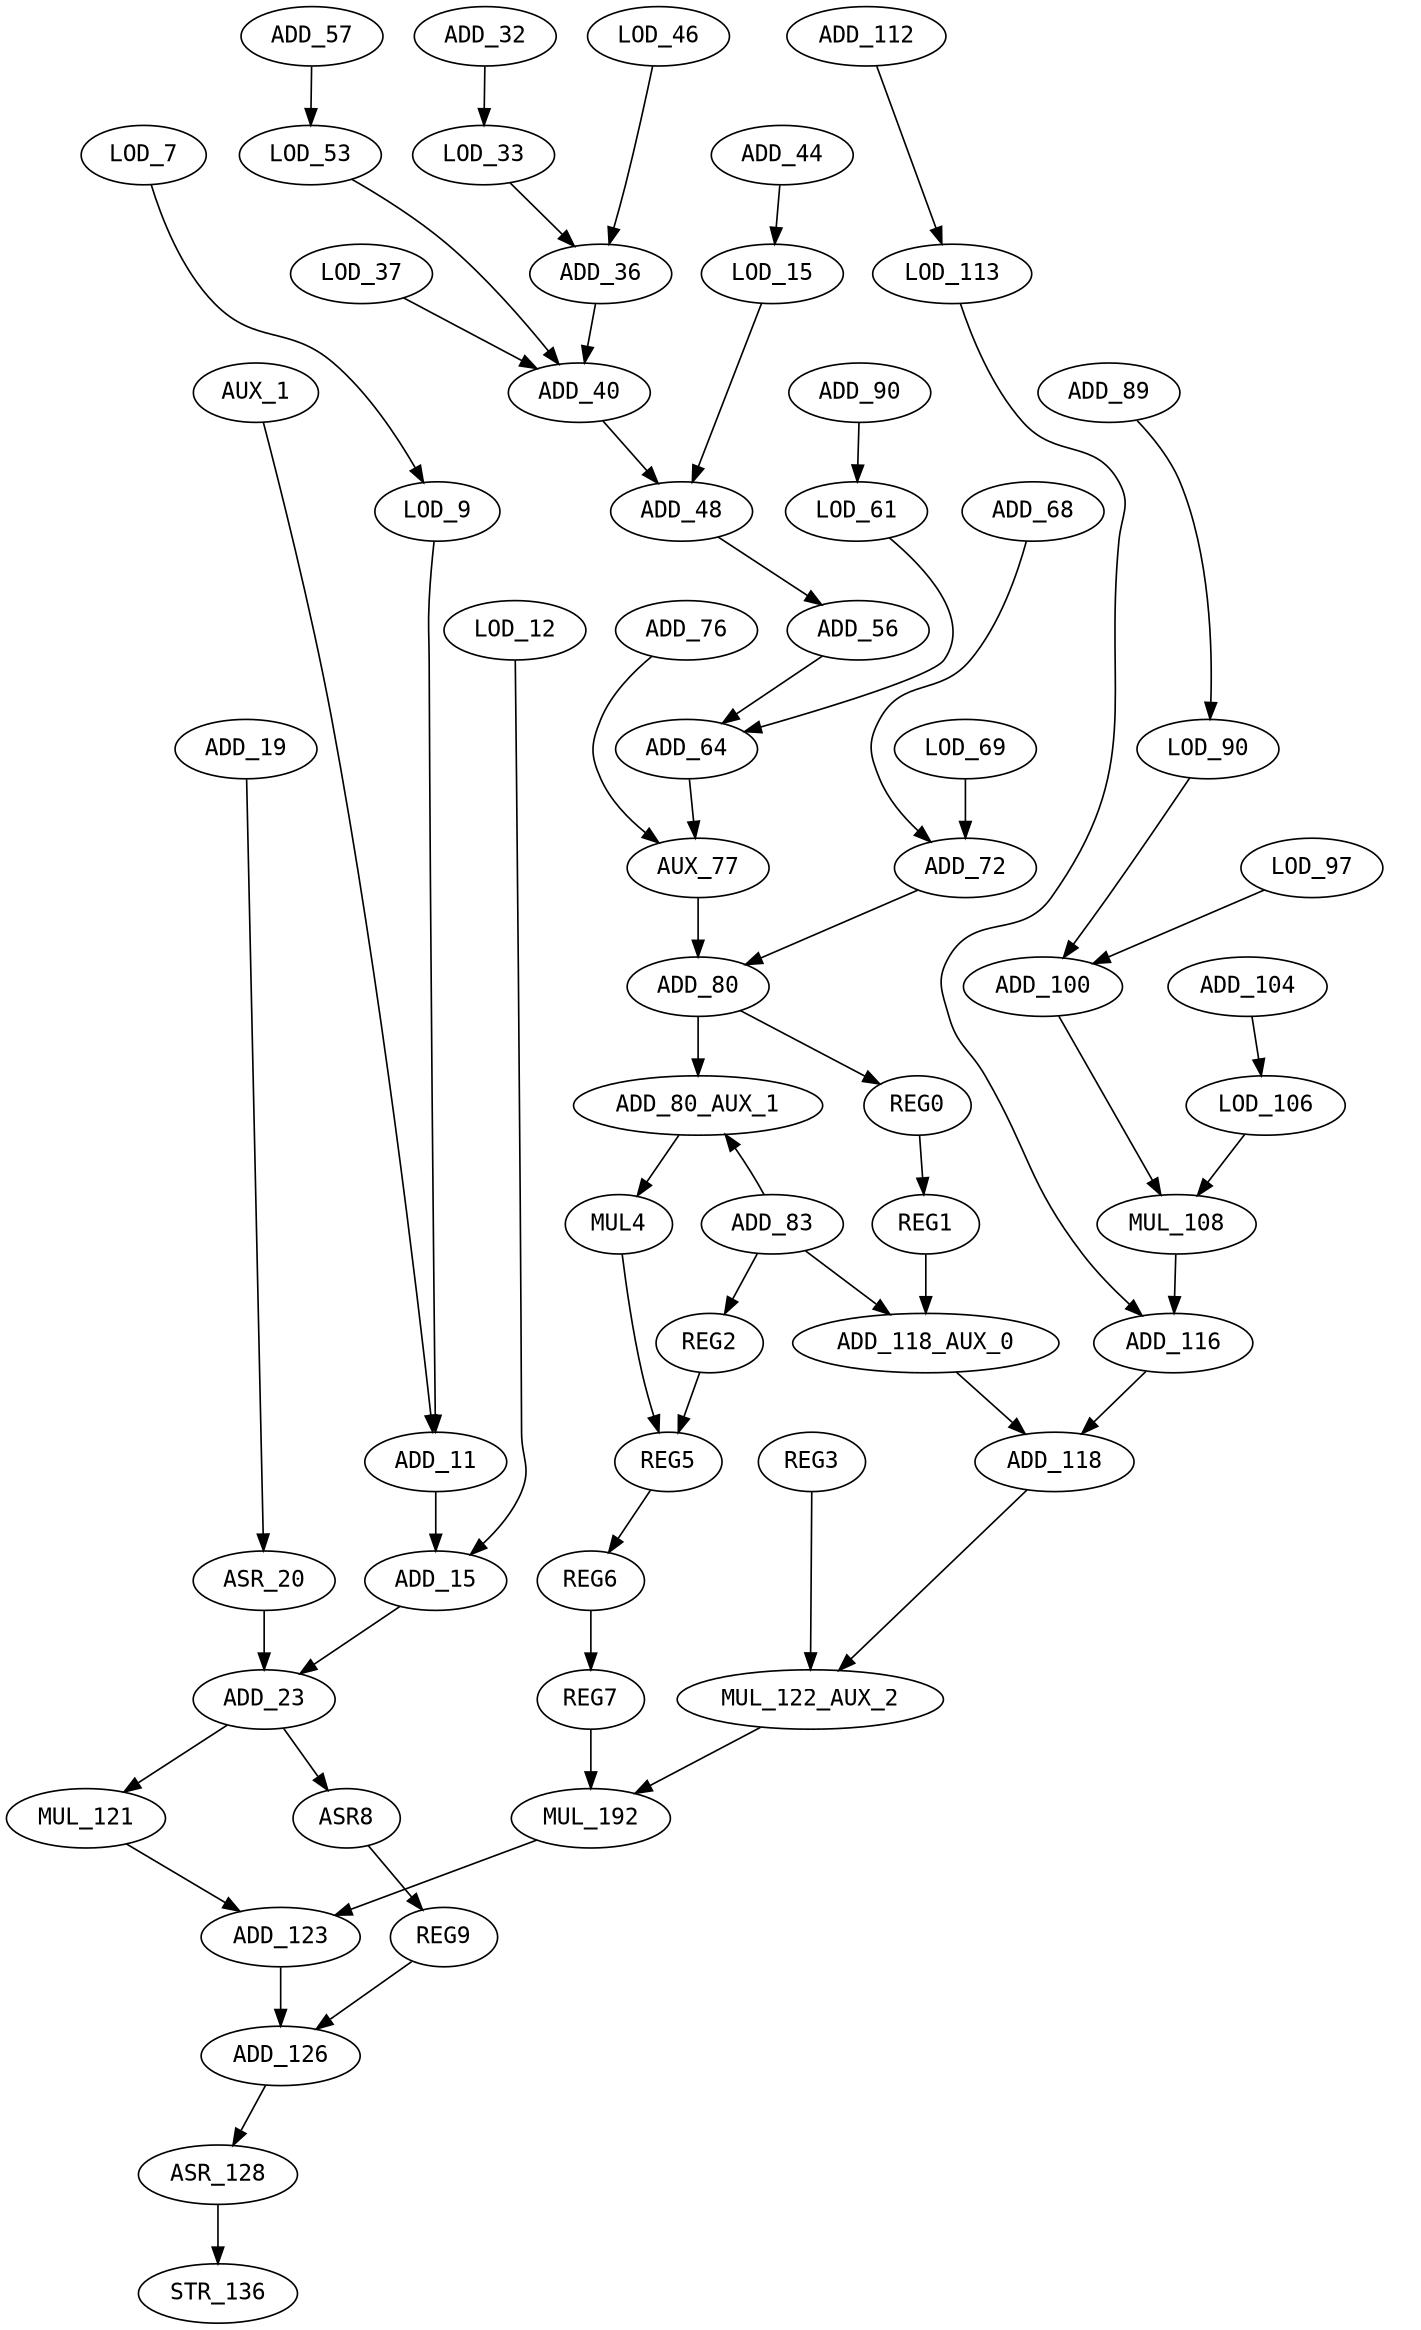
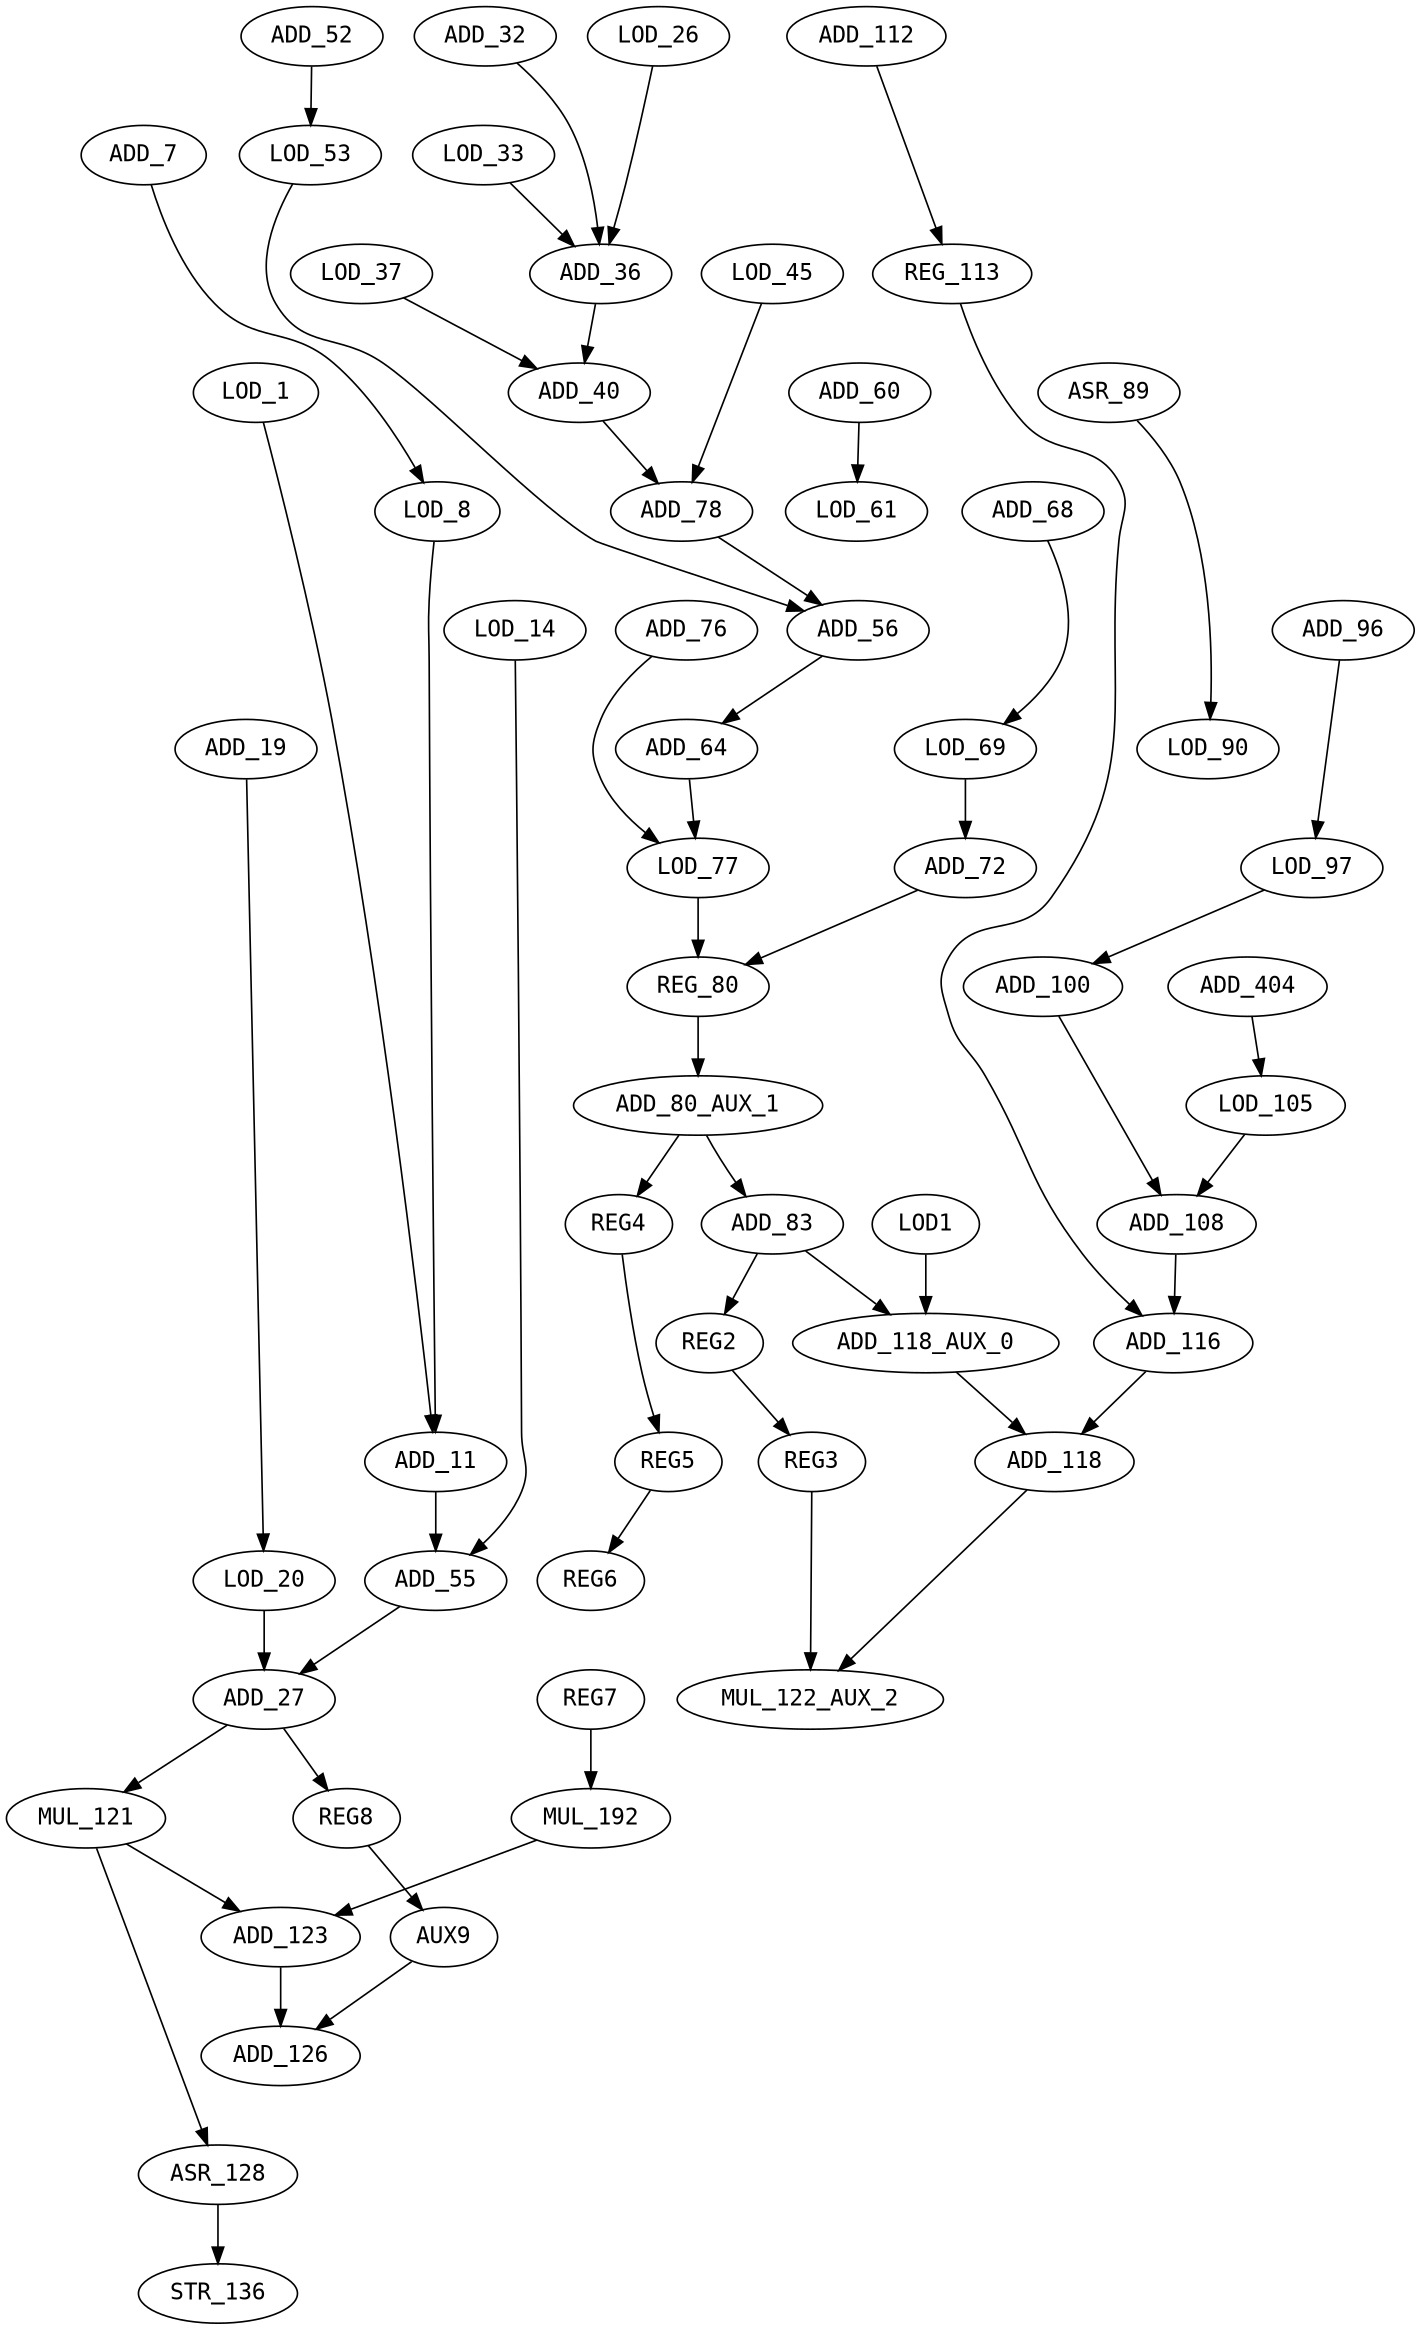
node "ADD_57": label "ADD_57" -> "ADD_52"
node "LOD_46": label "LOD_46" -> "LOD_26"
edge "ADD_32" -> "LOD_33": now "ADD_32" -> "ADD_36"
node "LOD_7": label "LOD_7" -> "ADD_7"
node "ADD_44": removed
edge "LOD_53" -> "ADD_40": now "LOD_53" -> "ADD_56"
node "LOD_15": label "LOD_15" -> "LOD_45"
node "LOD_113": label "LOD_113" -> "REG_113"
node "AUX_1": label "AUX_1" -> "LOD_1"
node "ADD_90": label "ADD_90" -> "ADD_60"
node "ADD_89": label "ADD_89" -> "ASR_89"
node "LOD_9": label "LOD_9" -> "LOD_8"
node "ADD_48": label "ADD_48" -> "ADD_78"
node "LOD_12": label "LOD_12" -> "LOD_14"
node "ADD_96": added
edge "LOD_61" -> "ADD_64": removed
edge "ADD_68" -> "ADD_72": now "ADD_68" -> "LOD_69"
edge "LOD_90" -> "ADD_100": removed
node "AUX_77": label "AUX_77" -> "LOD_77"
node "ADD_80": label "ADD_80" -> "REG_80"
node "ADD_104": label "ADD_104" -> "ADD_404"
node "REG0": removed
node "LOD_106": label "LOD_106" -> "LOD_105"
edge "ADD_83" -> "ADD_80_AUX_1": reversed
node "MUL4": label "MUL4" -> "REG4"
node "REG1": label "REG1" -> "LOD1"
node "MUL_108": label "MUL_108" -> "ADD_108"
edge "REG2" -> "REG5": now "REG2" -> "REG3"
node "ASR_20": label "ASR_20" -> "LOD_20"
node "ADD_15": label "ADD_15" -> "ADD_55"
edge "REG6" -> "REG7": removed
node "ADD_23": label "ADD_23" -> "ADD_27"
edge "MUL_122_AUX_2" -> "MUL_192": removed
node "ASR8": label "ASR8" -> "REG8"
node "REG9": label "REG9" -> "AUX9"
edge "ADD_126" -> "ASR_128": now "MUL_121" -> "ASR_128"
